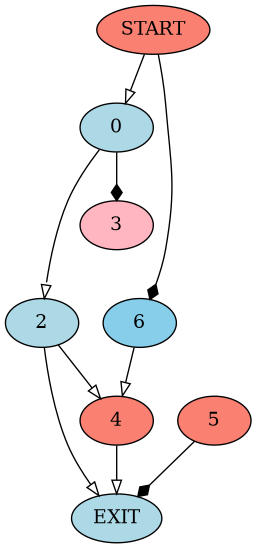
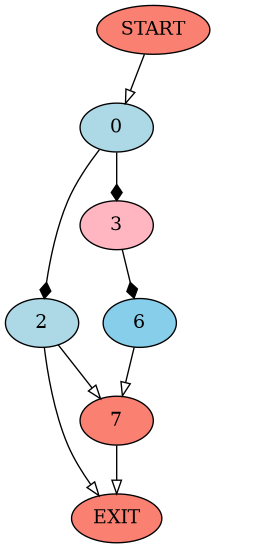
edge "START" -> "6": now "3" -> "6"
edge "0" -> "2": arrowhead onormal -> diamond
node "4": label "4" -> "7"
node "5": removed
node "EXIT": fillcolor lightblue -> salmon
